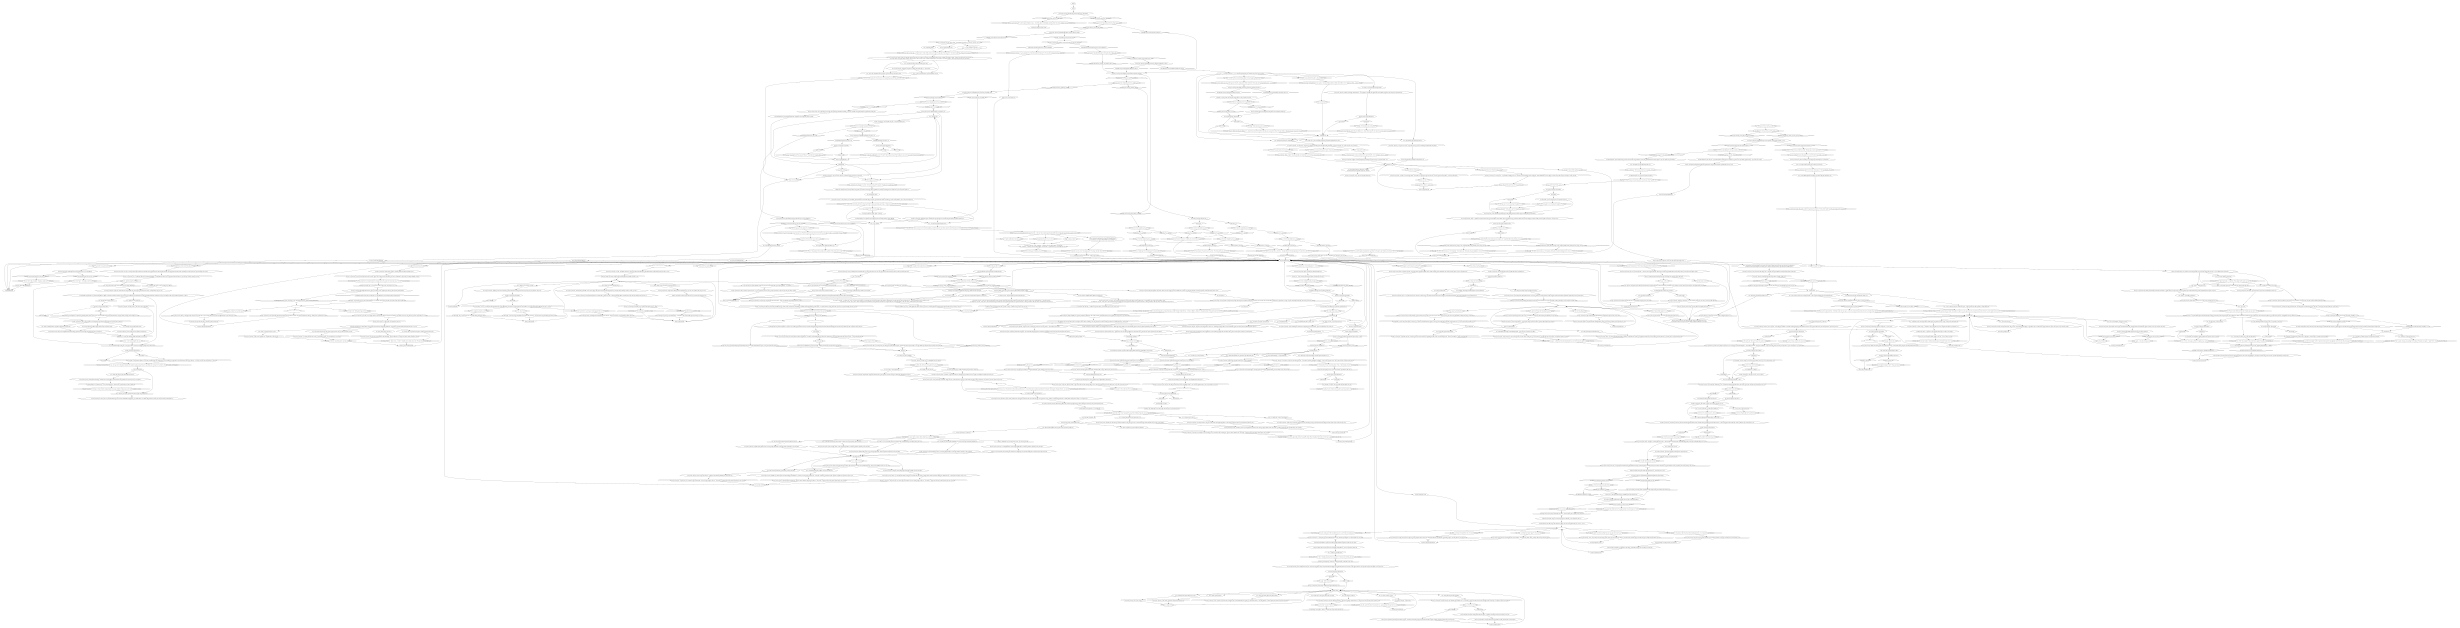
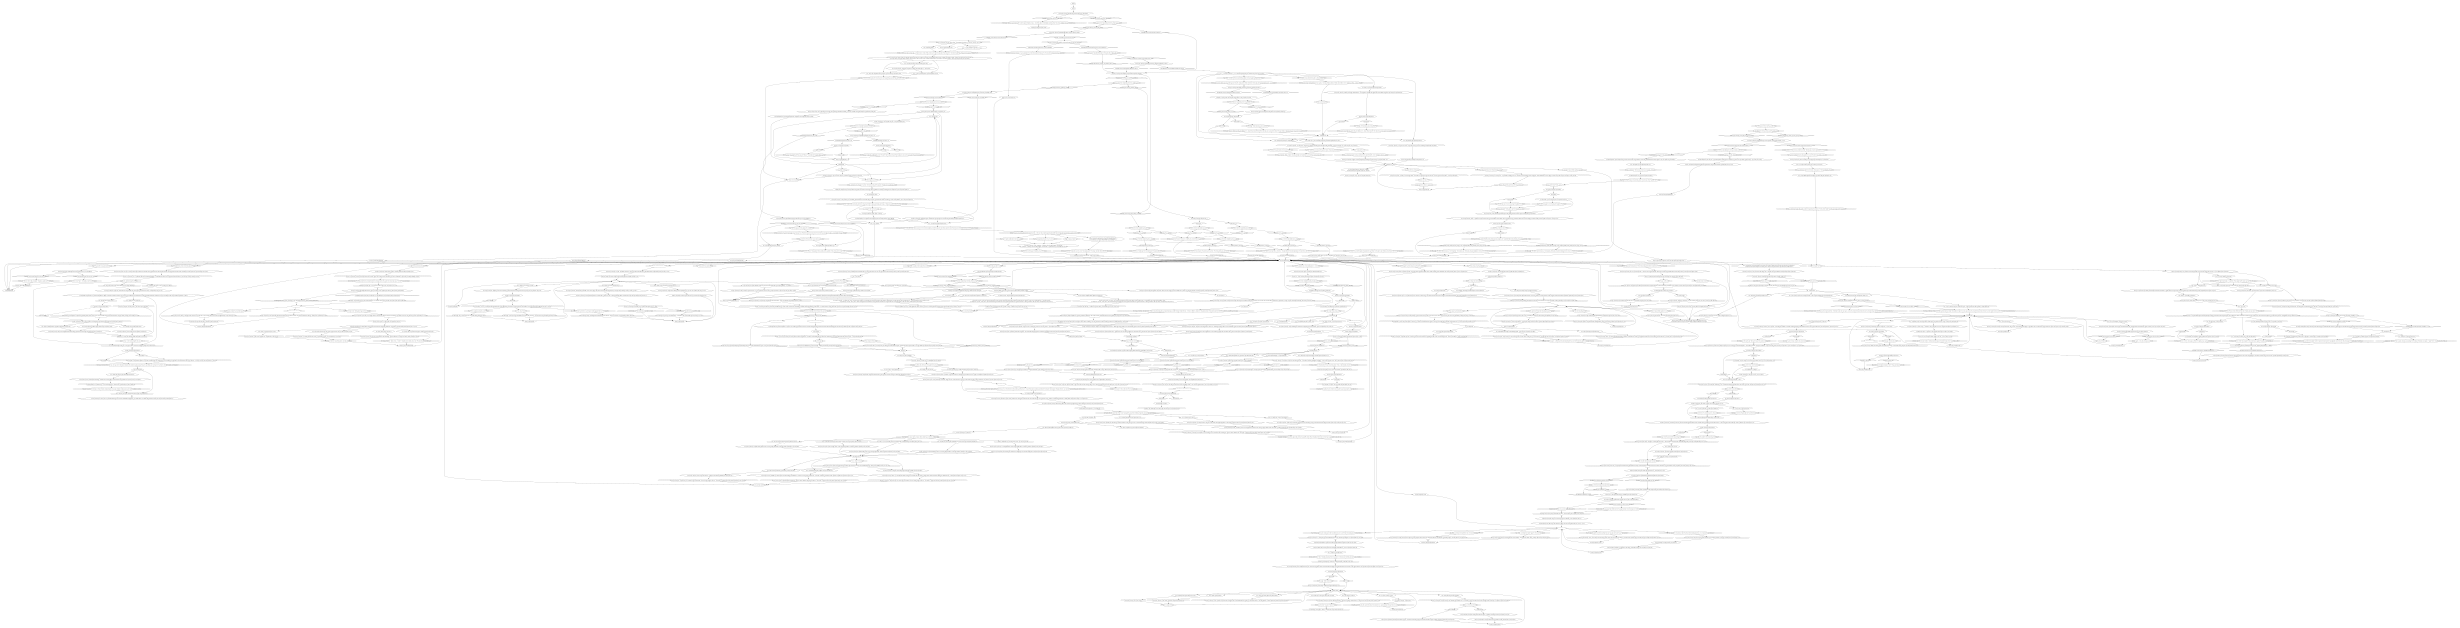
node "Logic: Then she may have dyed it again.": removed
